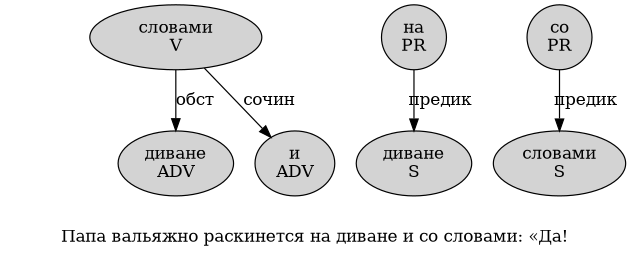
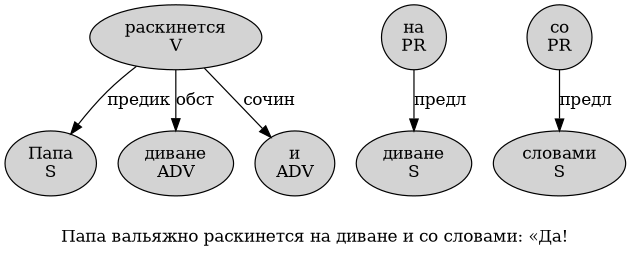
node "словами V": label "словами V" -> "раскинется V"
edge "на PR" -> "диване S": label "предик" -> "предл"
edge "со PR" -> "словами S": label "предик" -> "предл"
node "Папа S": added
